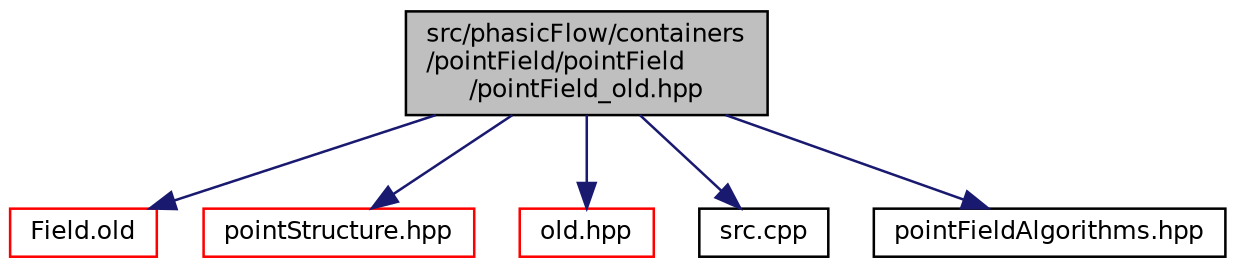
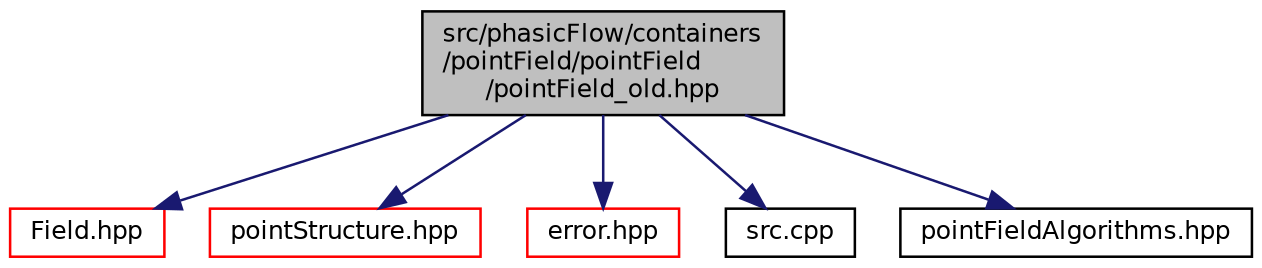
node "Field.old": label "Field.old" -> "Field.hpp"
node "old.hpp": label "old.hpp" -> "error.hpp"
